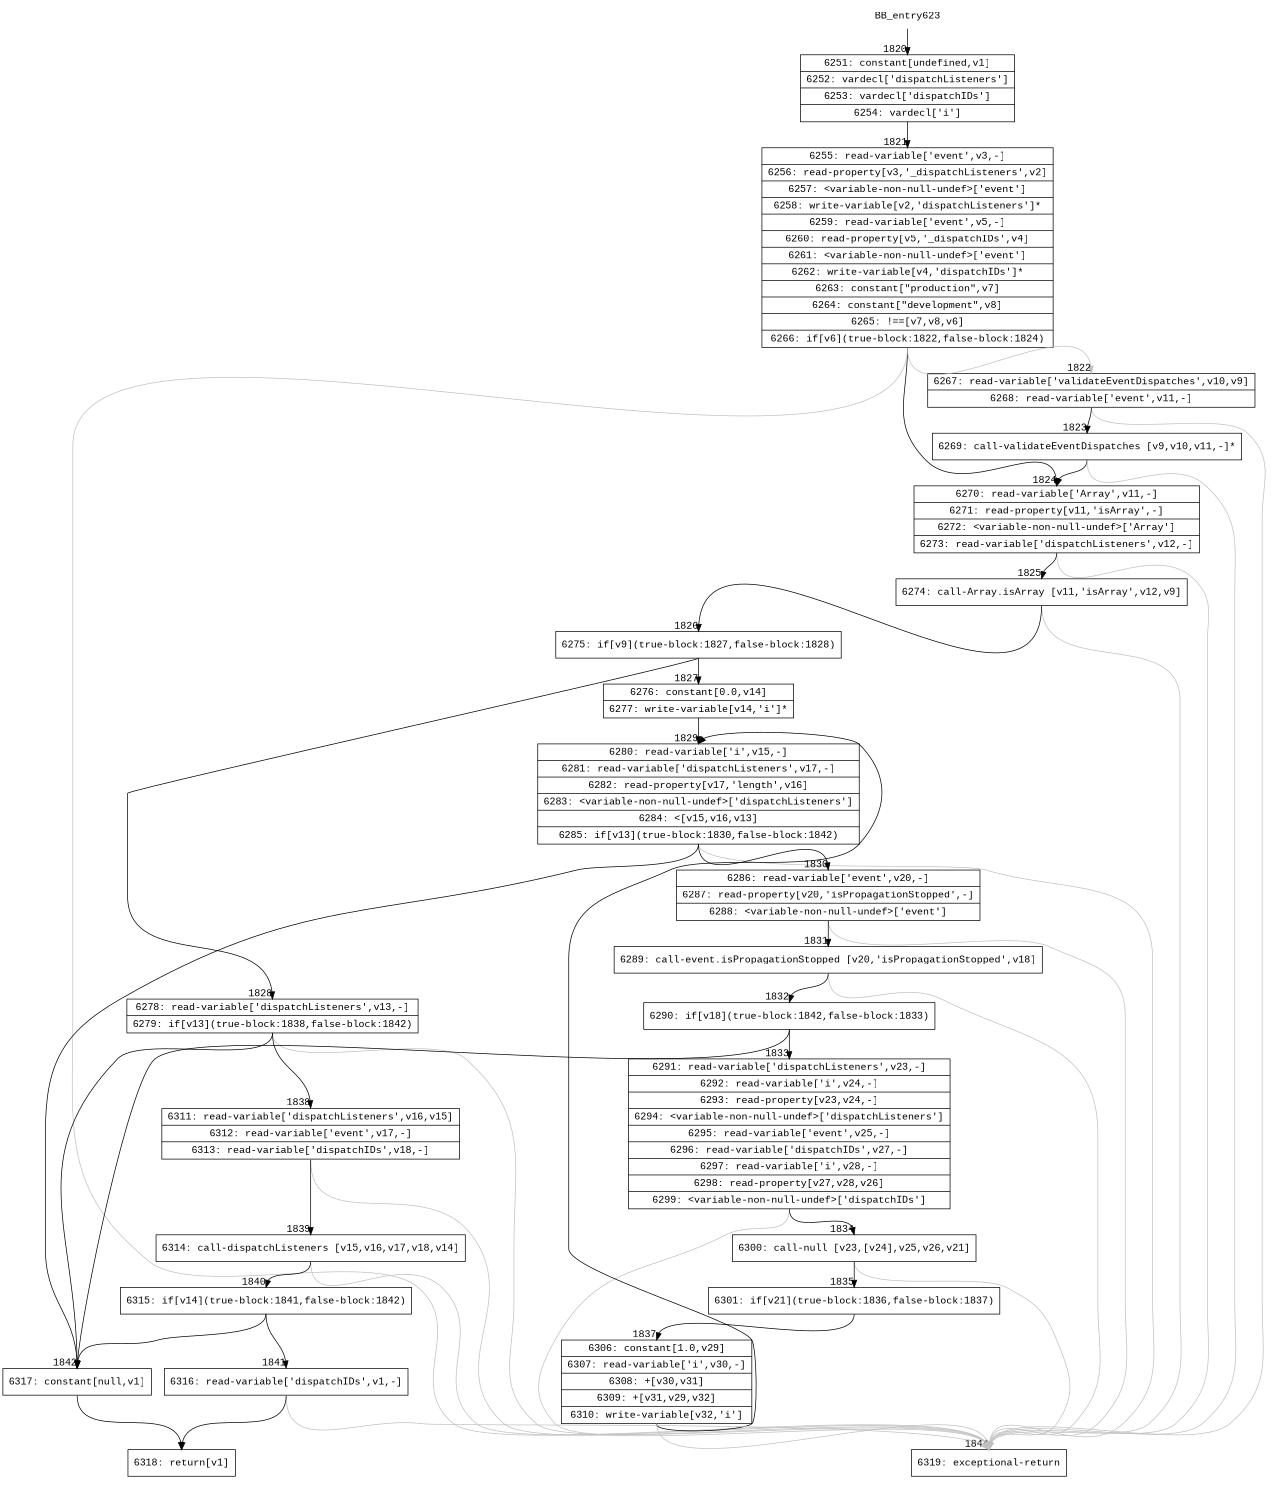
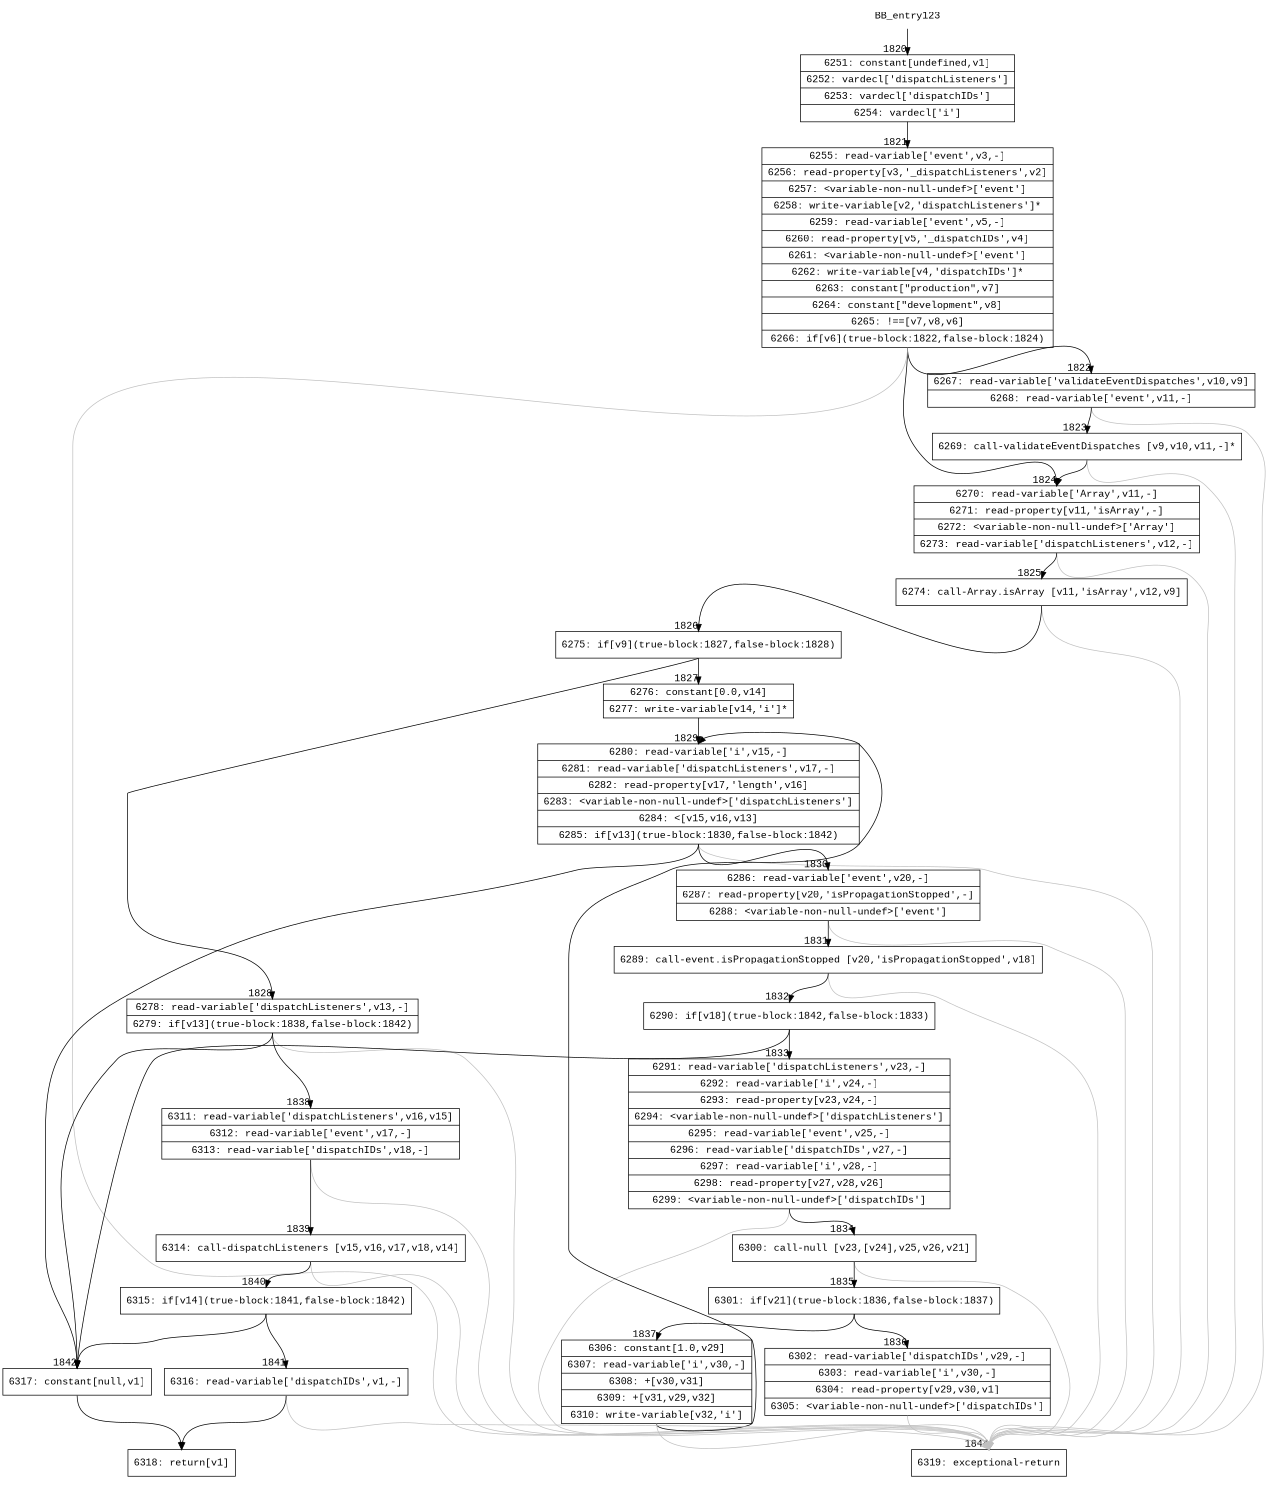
node "BB_entry623": label "BB_entry623" -> "BB_entry123"
edge "6255: read-variable['event',v3,-]" -> "6267: read-variable['validateEventDispatches',v10,v9]": color gray -> black
node "6302: read-variable['dispatchIDs',v29,-]": added
